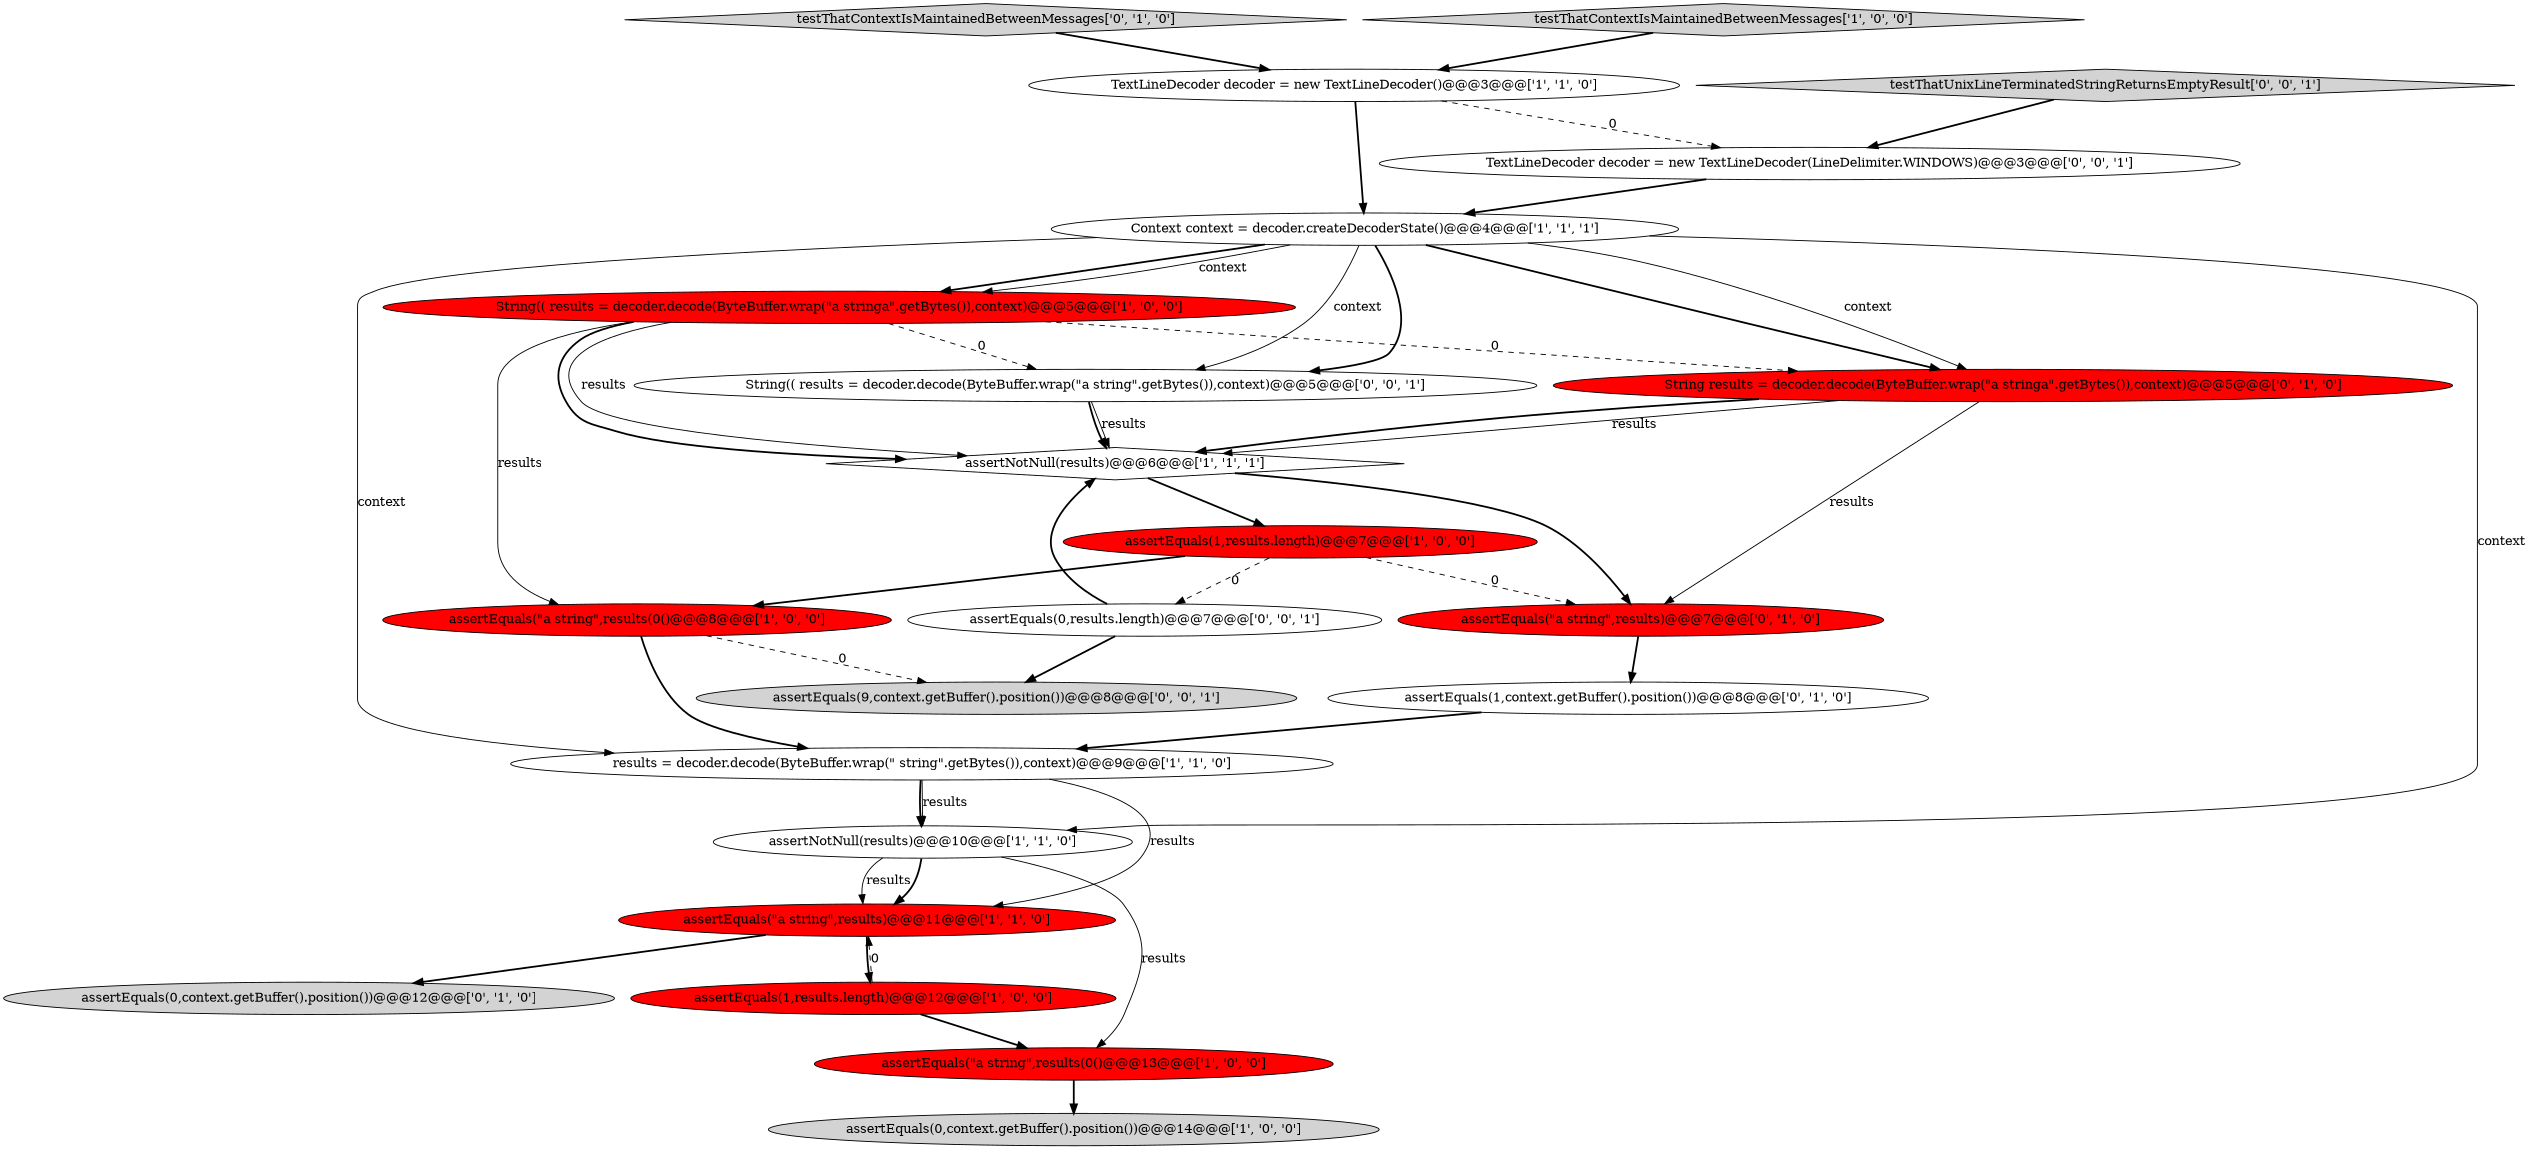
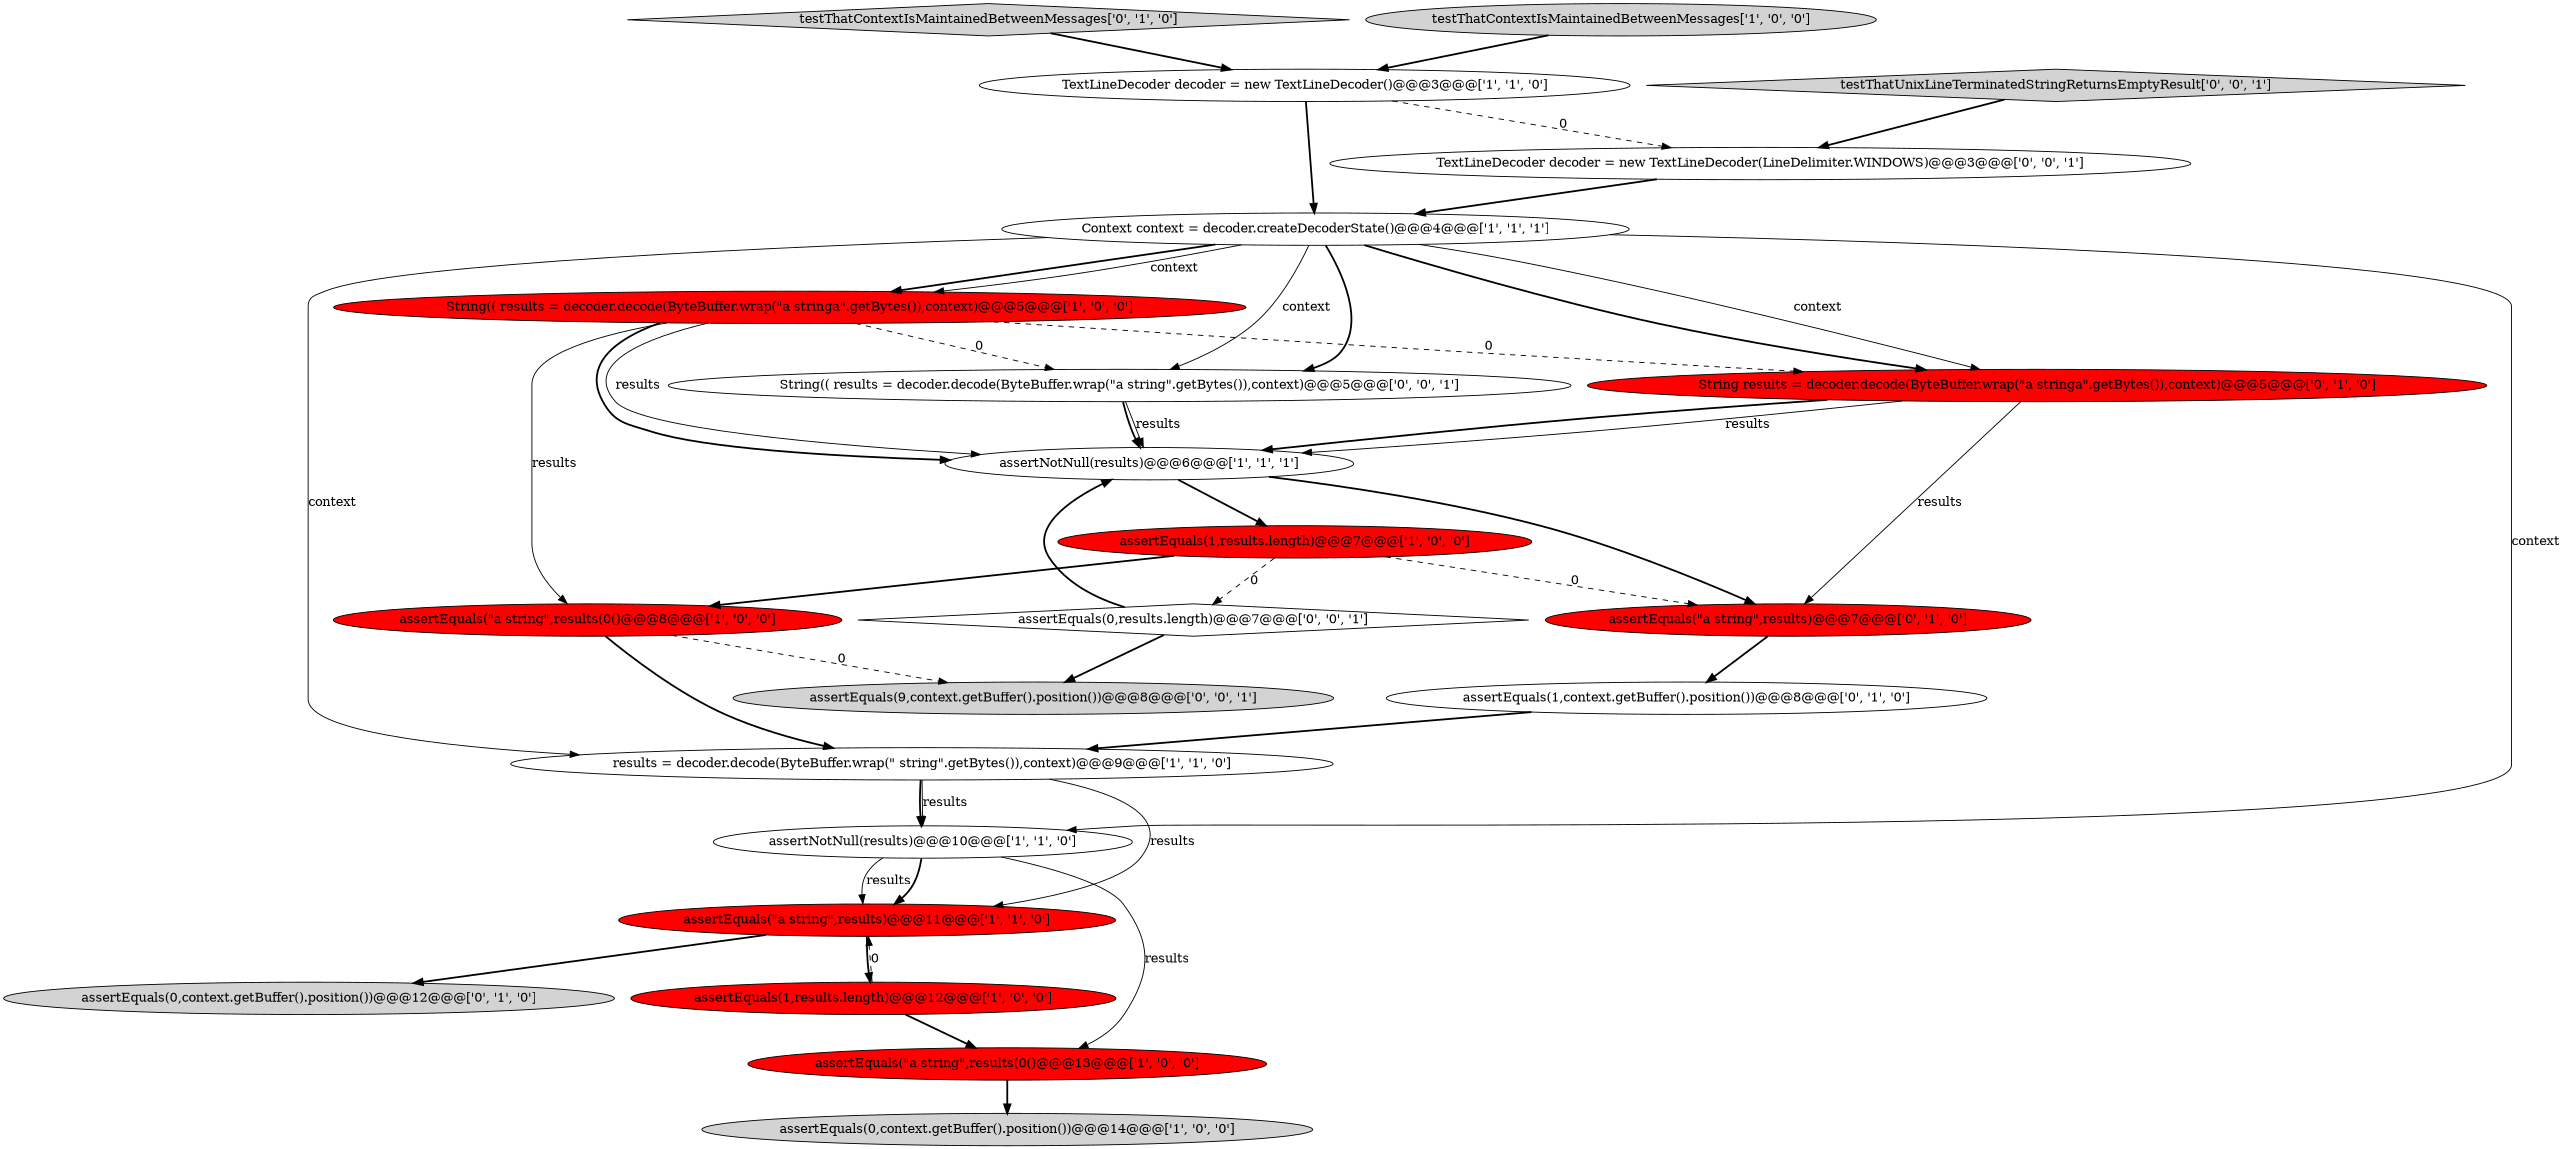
node "testThatContextIsMaintainedBetweenMessages['1', '0', '0']": shape diamond -> ellipse
node "assertNotNull(results)@@@6@@@['1', '1', '1']": shape diamond -> ellipse
node "assertEquals(0,results.length)@@@7@@@['0', '0', '1']": shape ellipse -> diamond
